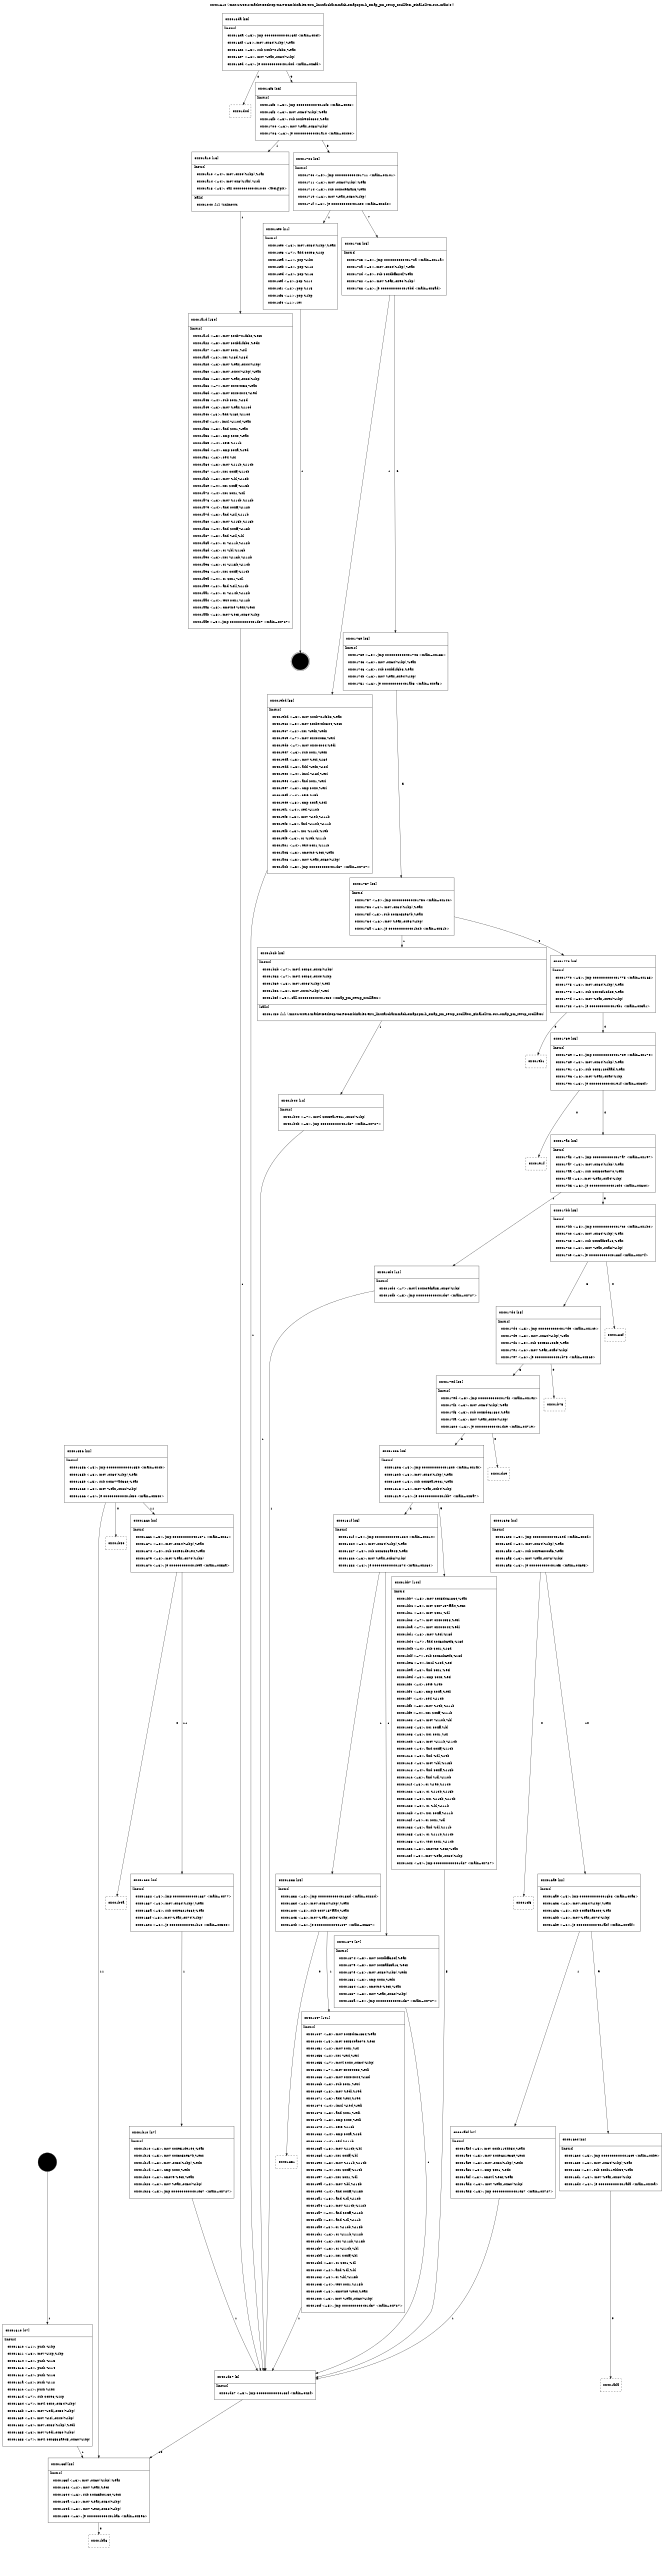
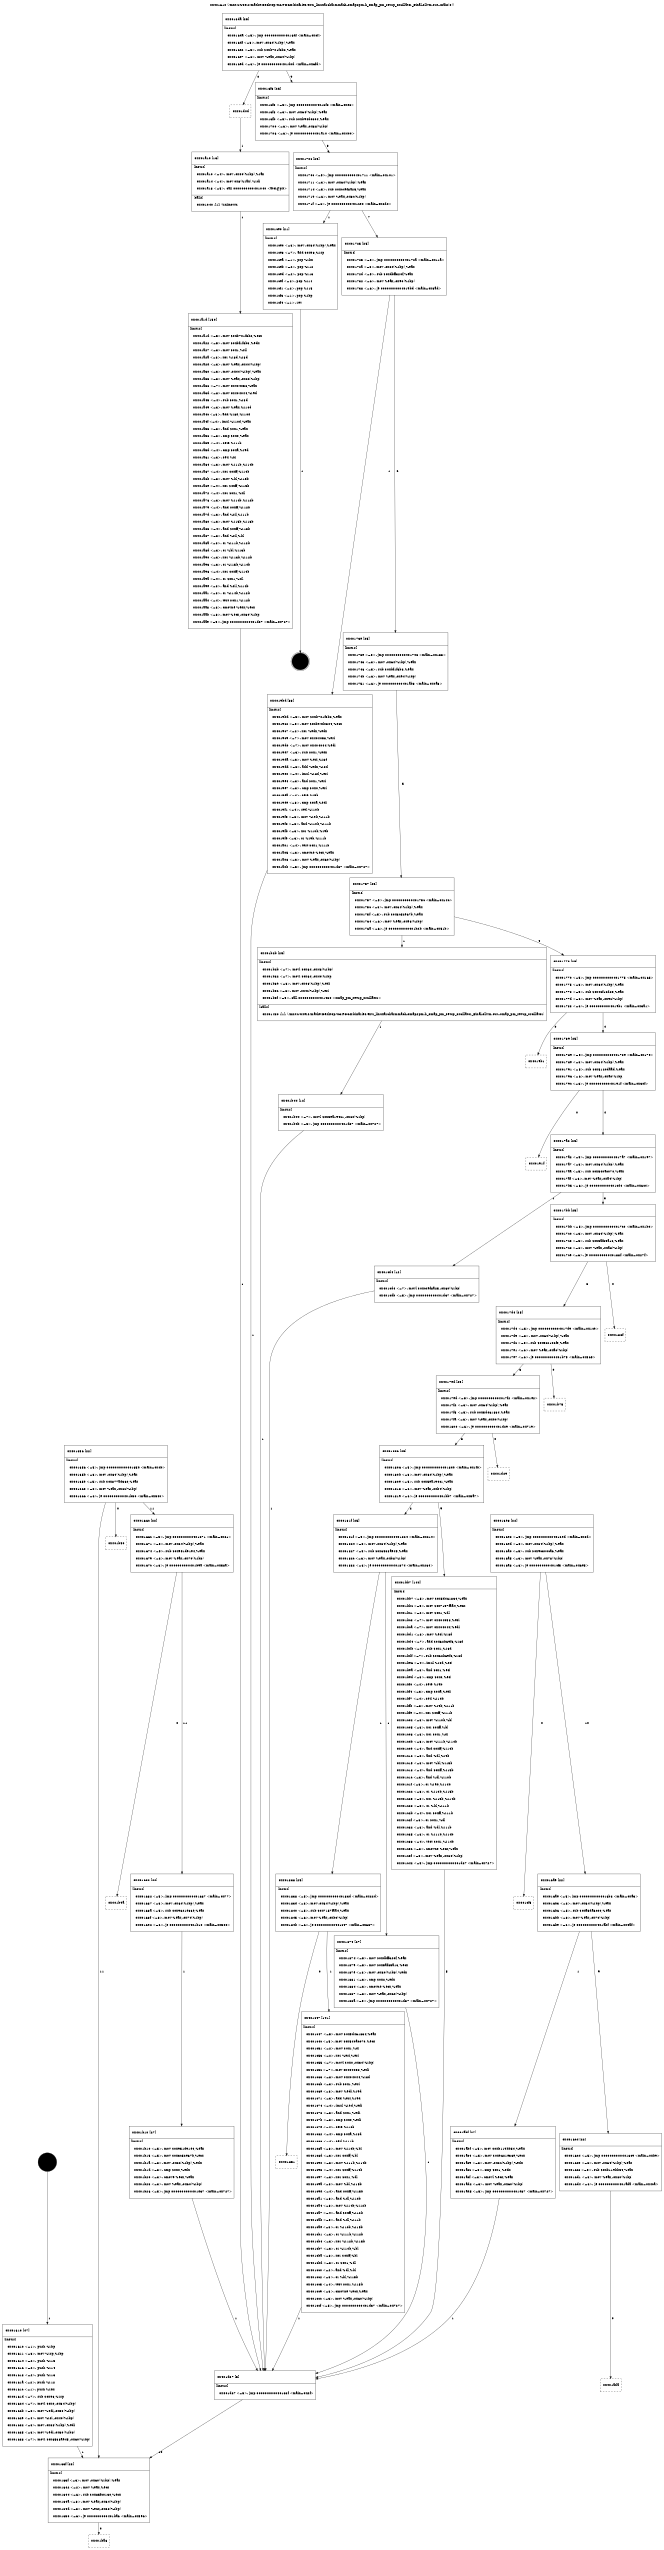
edge "0x4016f3 [25]" -> "0x401a10 [13]": now "0x401d0d" -> "0x401a10 [13]"
